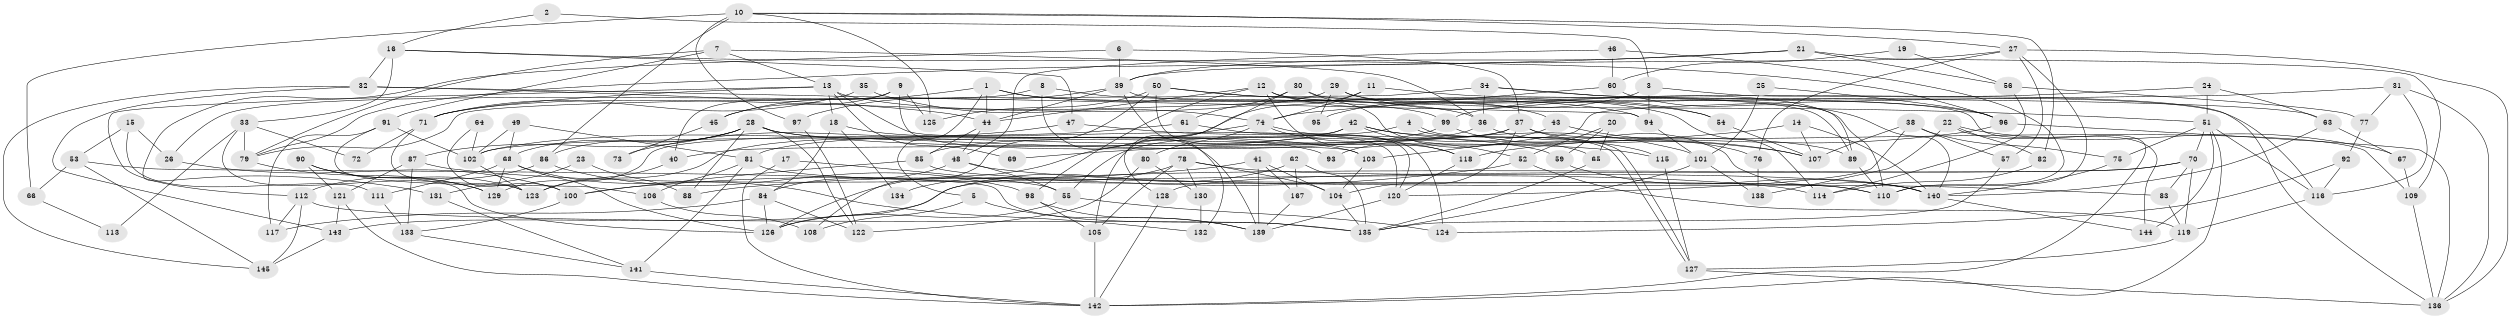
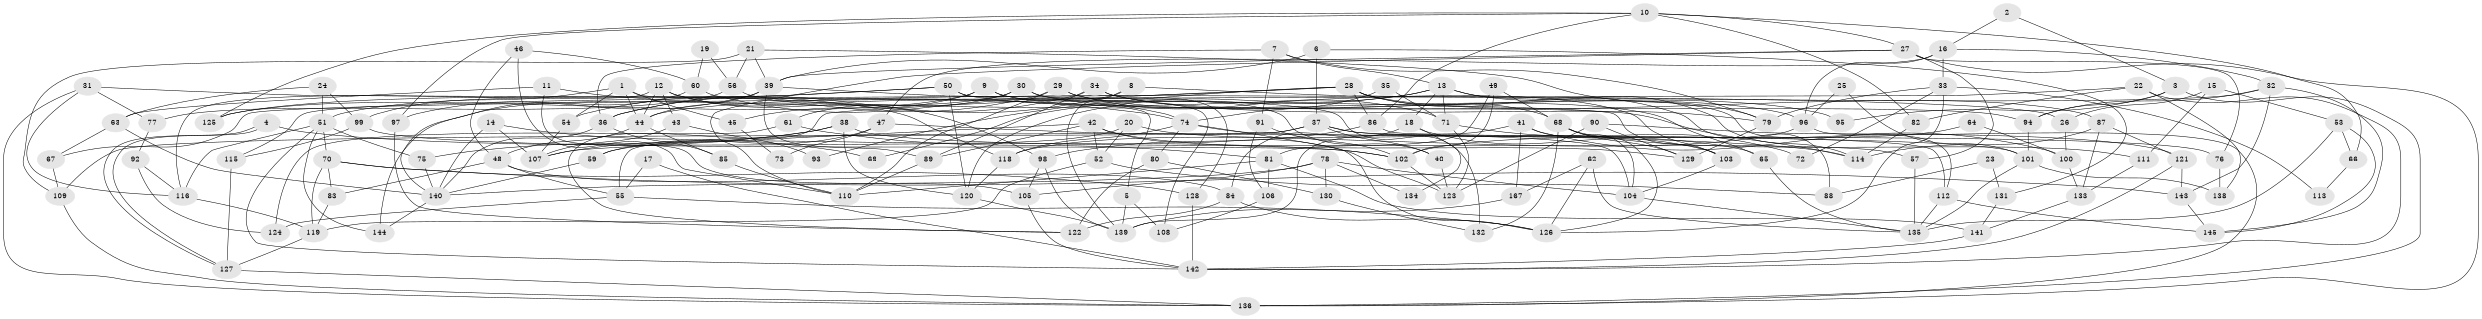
edge "47" -- "114": added
edge "85" -- "100": removed
node "117": removed
